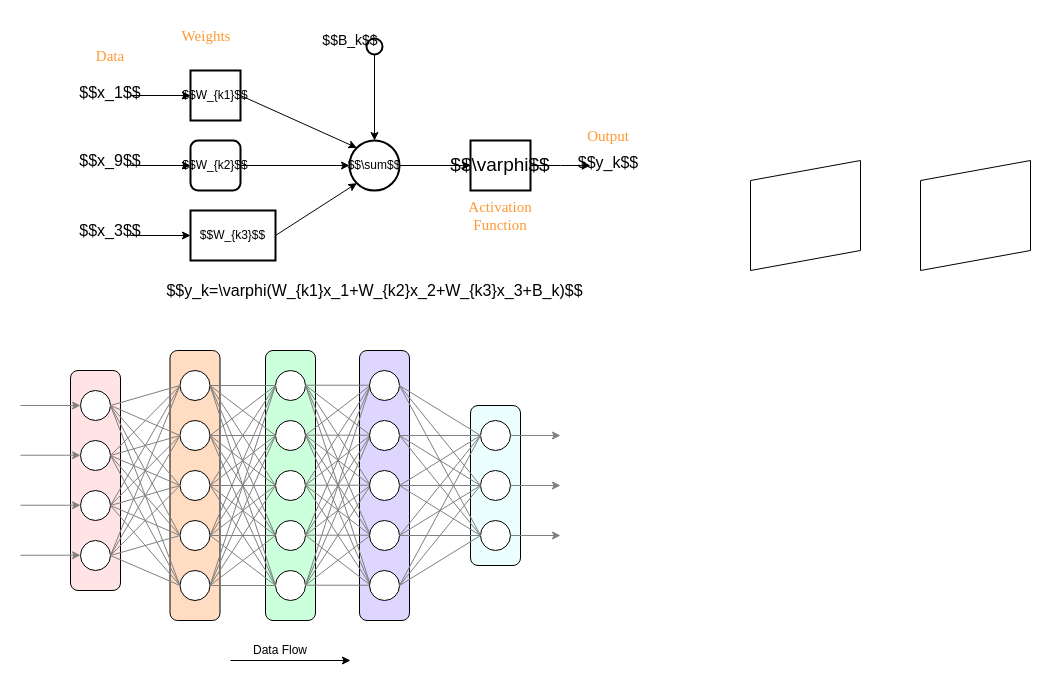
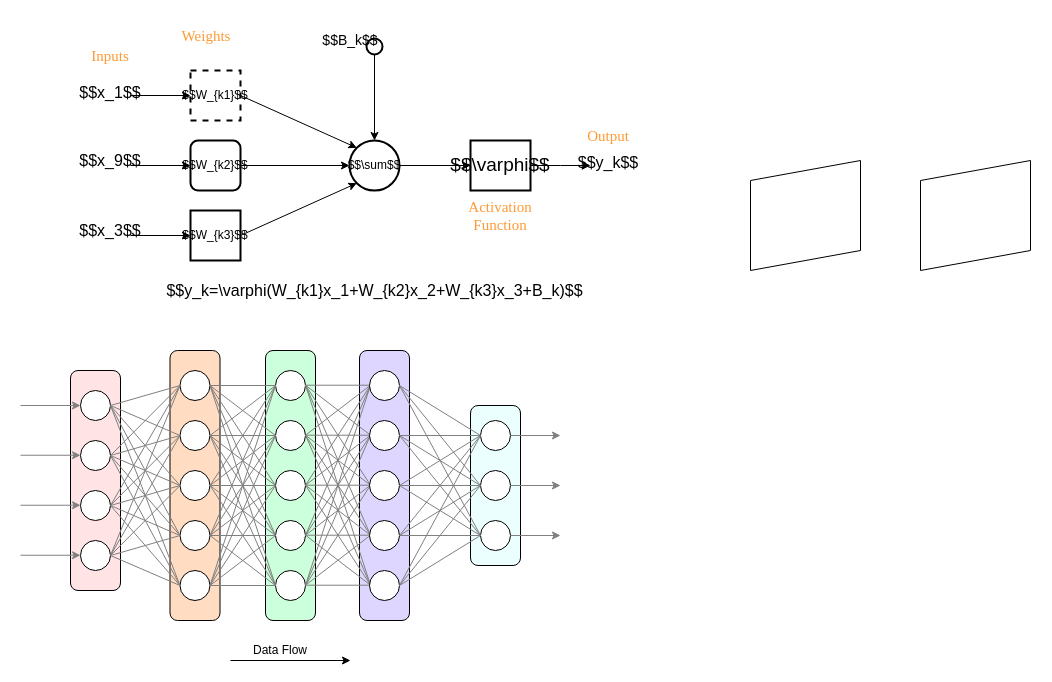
node "Data": label "Data" -> "Inputs"
node "$$W_{k1}$$": style solid -> dashed
node "$$W_{k3}$$": size 85x50 -> 50x50
